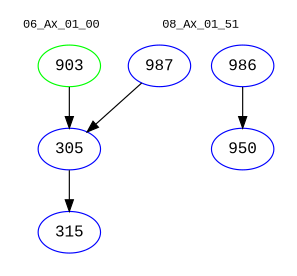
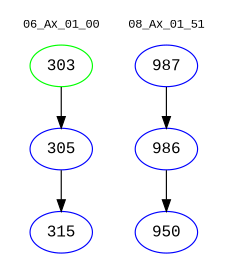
node "903": label "903" -> "303"
edge "987" -> "305": now "987" -> "986"
